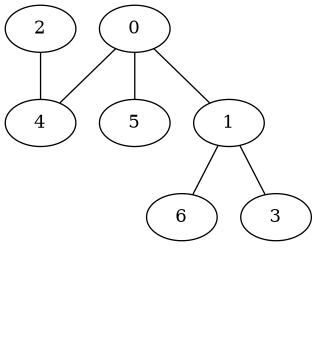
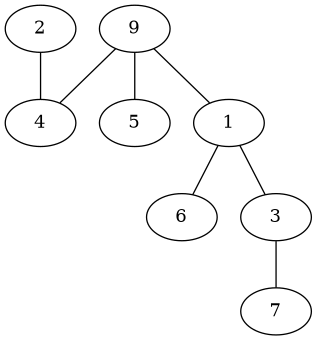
node "0": label "0" -> "9"
node "7": added
